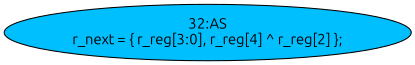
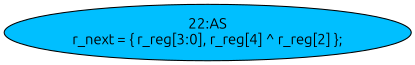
node "32:AS r_next = { r_reg[3:0], r_reg[4] ^ r_reg[2] };": label "32:AS r_next = { r_reg[3:0], r_reg[4] ^ r_reg[2] };" -> "22:AS r_next = { r_reg[3:0], r_reg[4] ^ r_reg[2] };"
